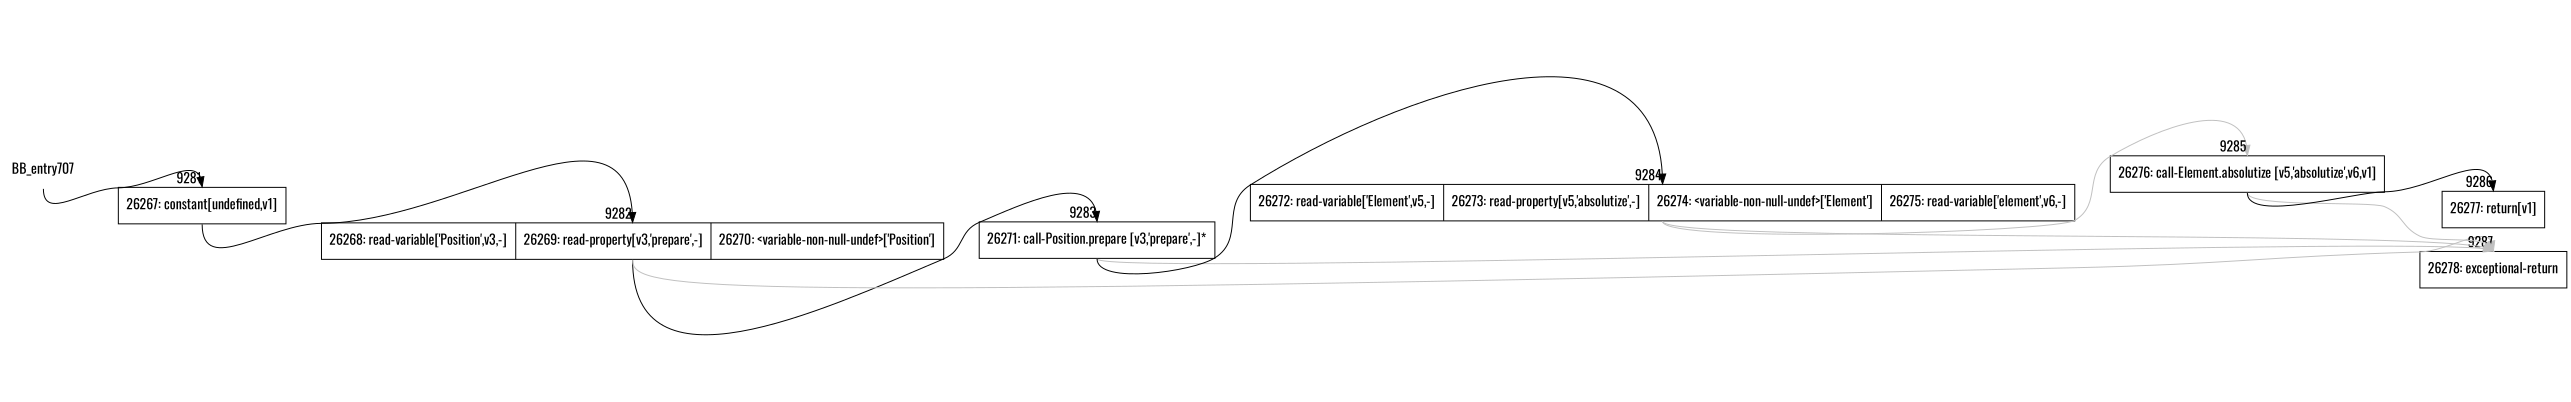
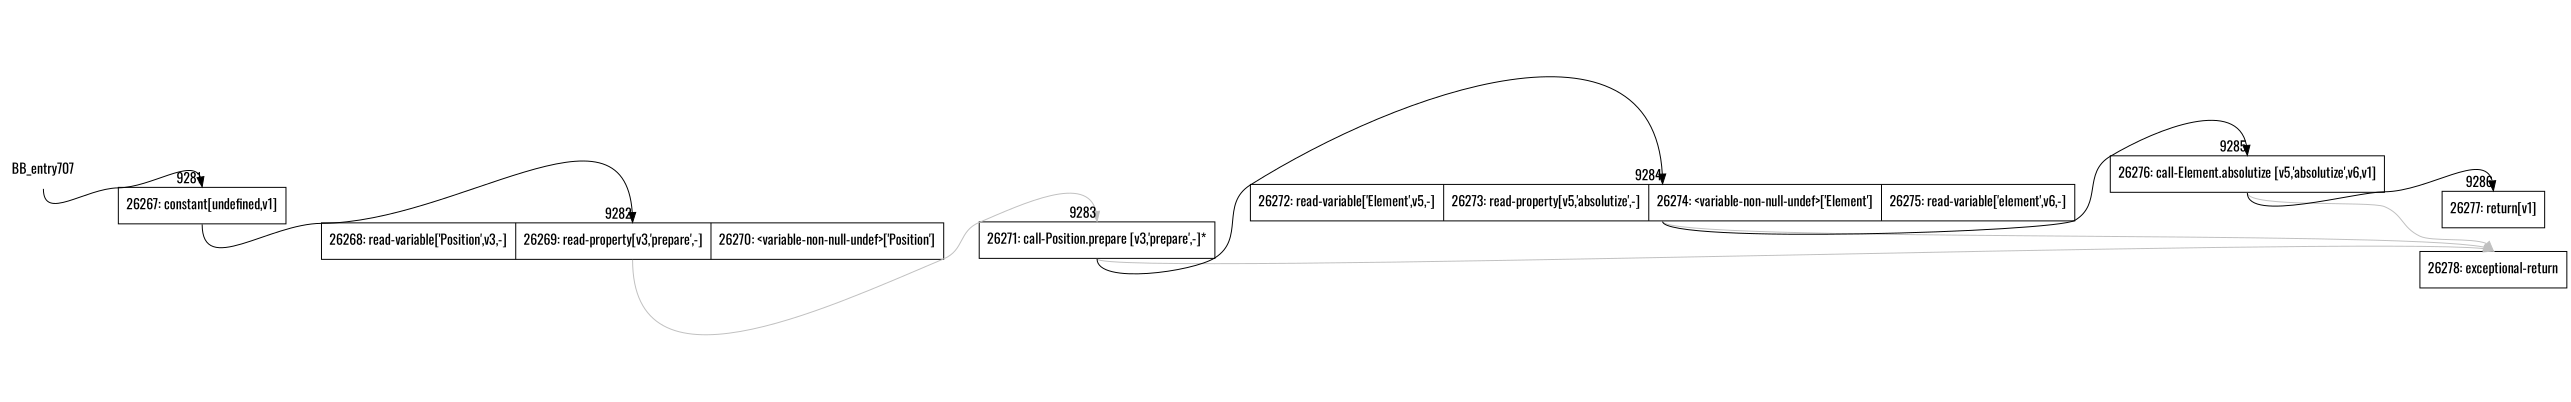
edge "26272: read-variable['Element',v5,-]" -> "26276: call-Element.absolutize [v5,'absolutize',v6,v1]": color gray -> black
edge "26268: read-variable['Position',v3,-]" -> "26278: exceptional-return": removed
edge "26268: read-variable['Position',v3,-]" -> "26271: call-Position.prepare [v3,'prepare',-]*": color black -> gray
